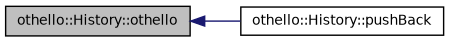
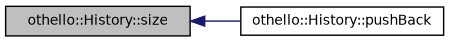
node "othello::History::othello": label "othello::History::othello" -> "othello::History::size"
